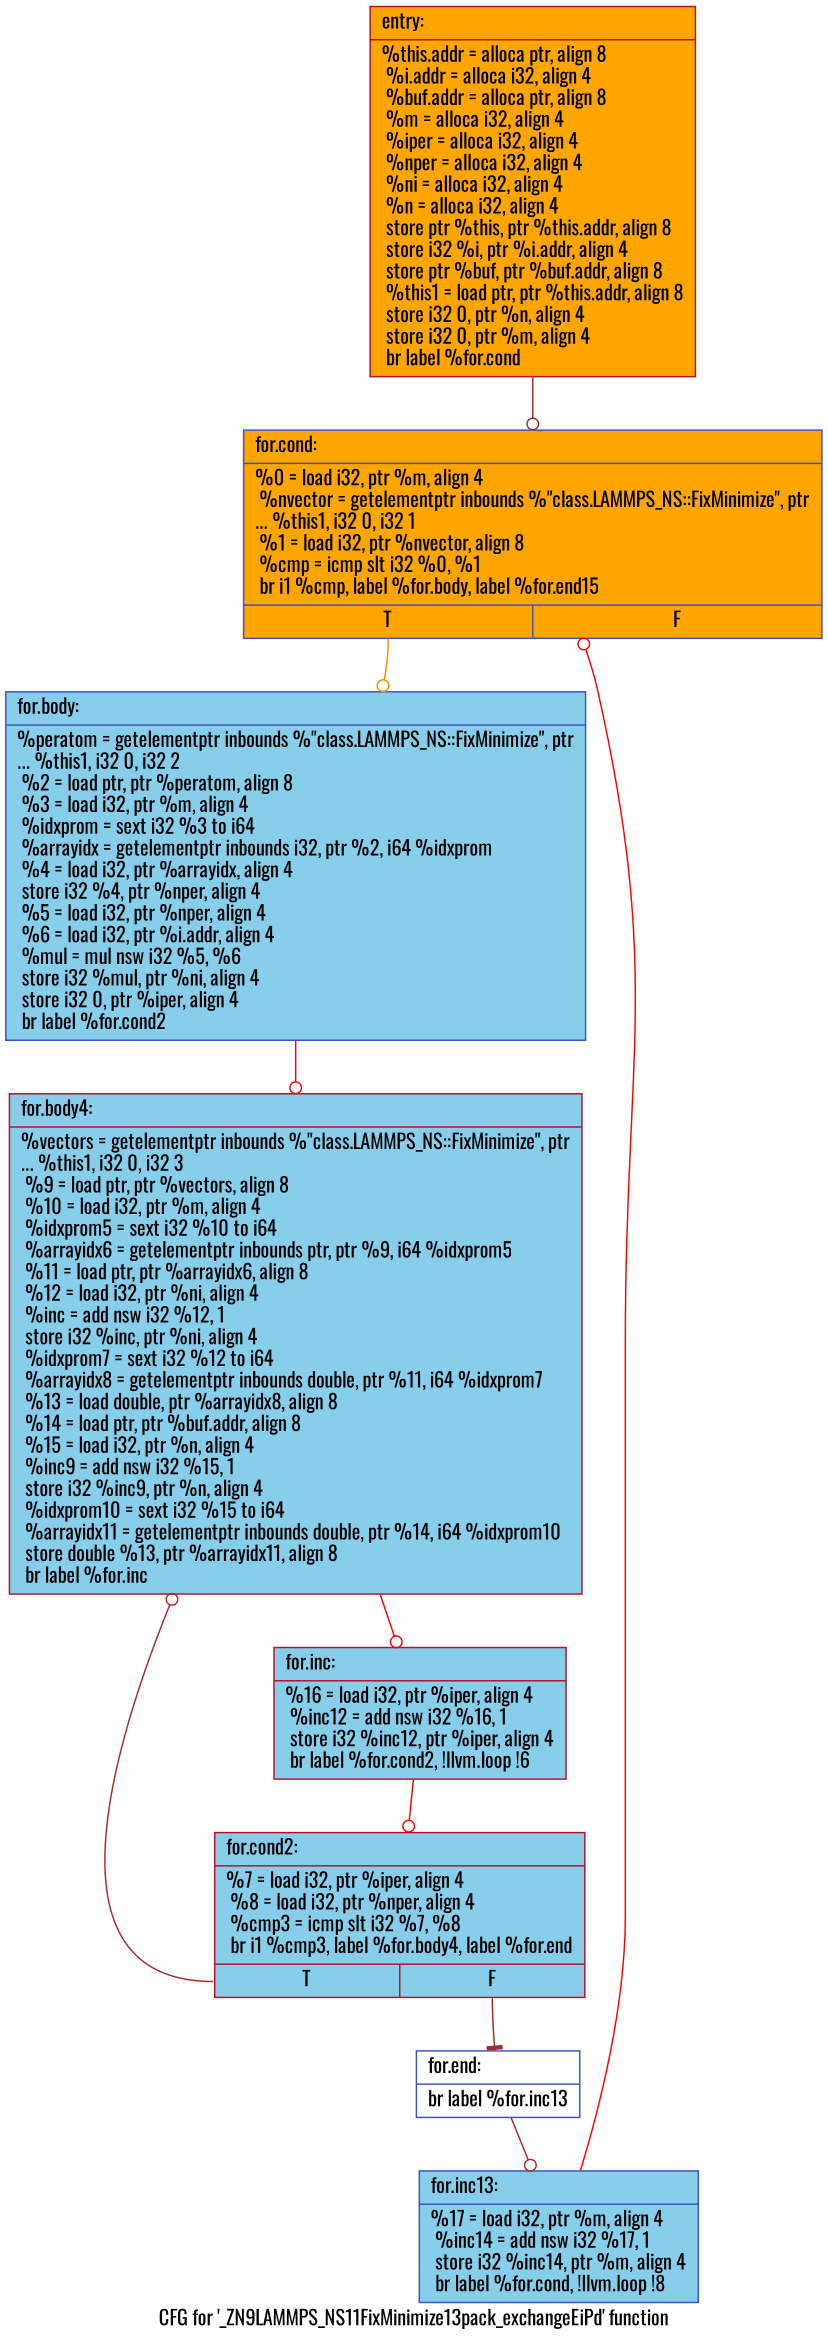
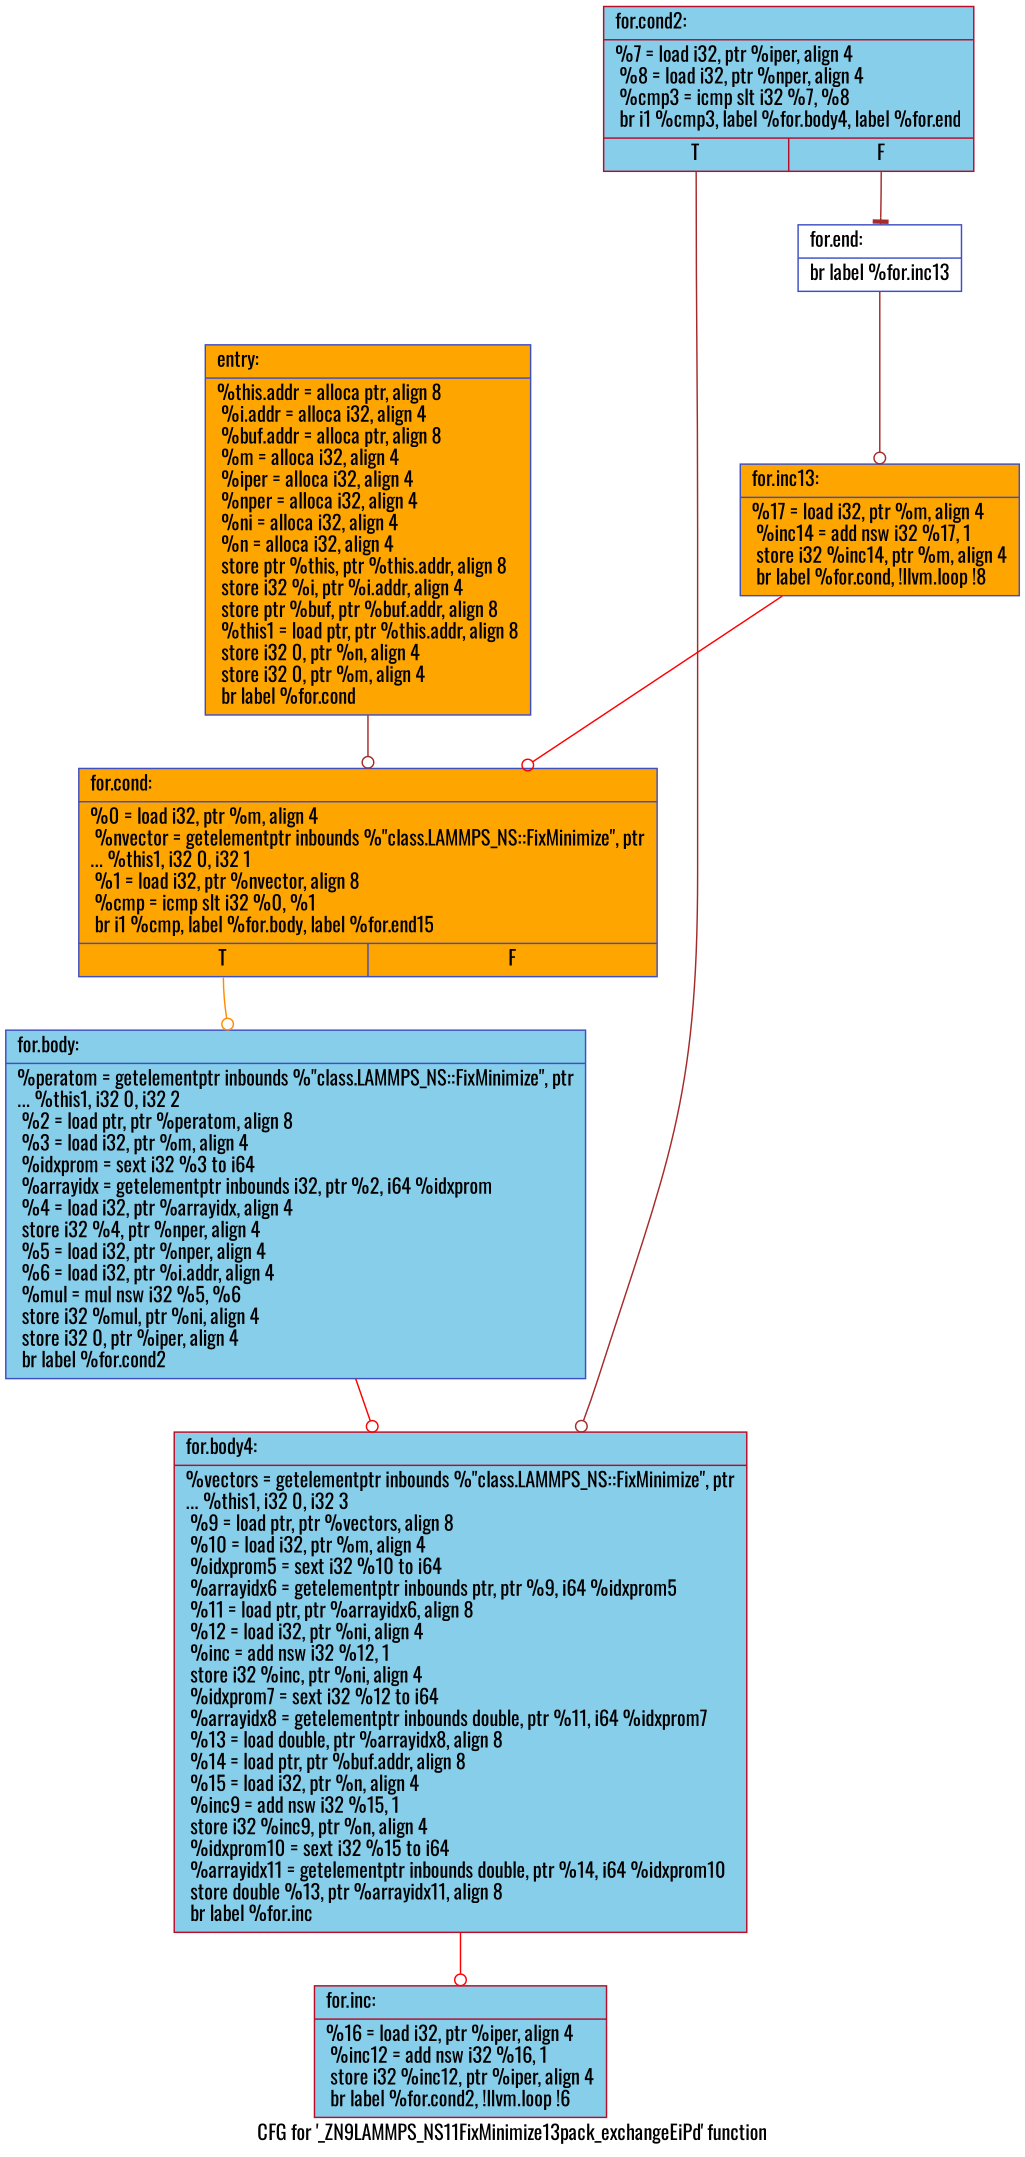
node "entry:": color #b70d28ff -> #3d50c3ff
edge "for.inc:" -> "for.cond2:": removed
node "for.inc13:": fillcolor skyblue -> orange
